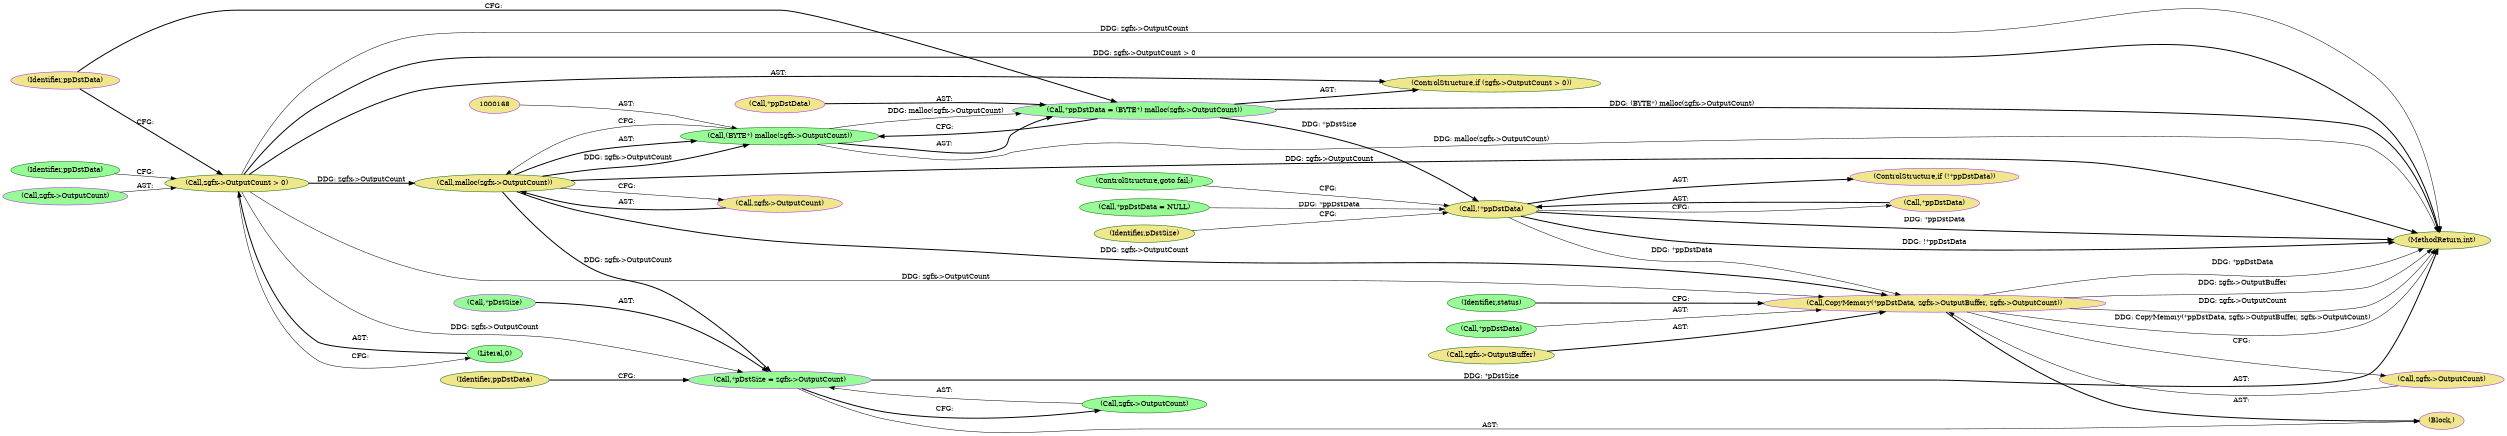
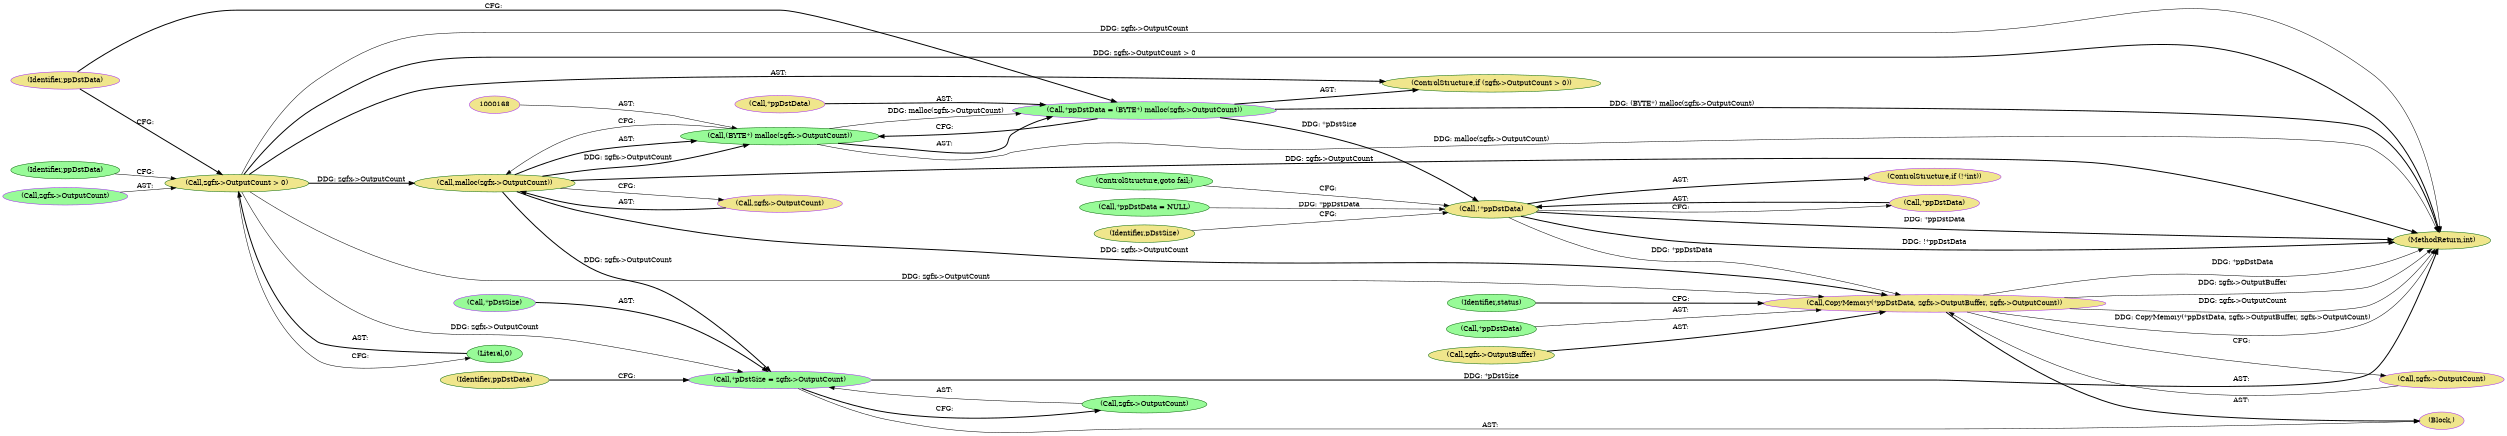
node "(ControlStructure,if (!*ppDstData))": label "(ControlStructure,if (!*ppDstData))" -> "(ControlStructure,if (!*int))"
